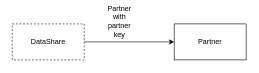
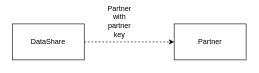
node "DataShare": style dashed -> solid
edge "DataShare" -> "Partner": style solid -> dashed
